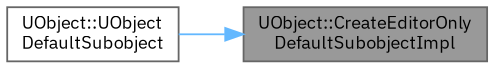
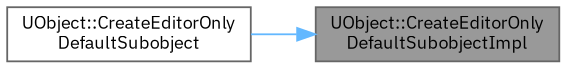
node "UObject::UObject DefaultSubobject": label "UObject::UObject DefaultSubobject" -> "UObject::CreateEditorOnly DefaultSubobject"
